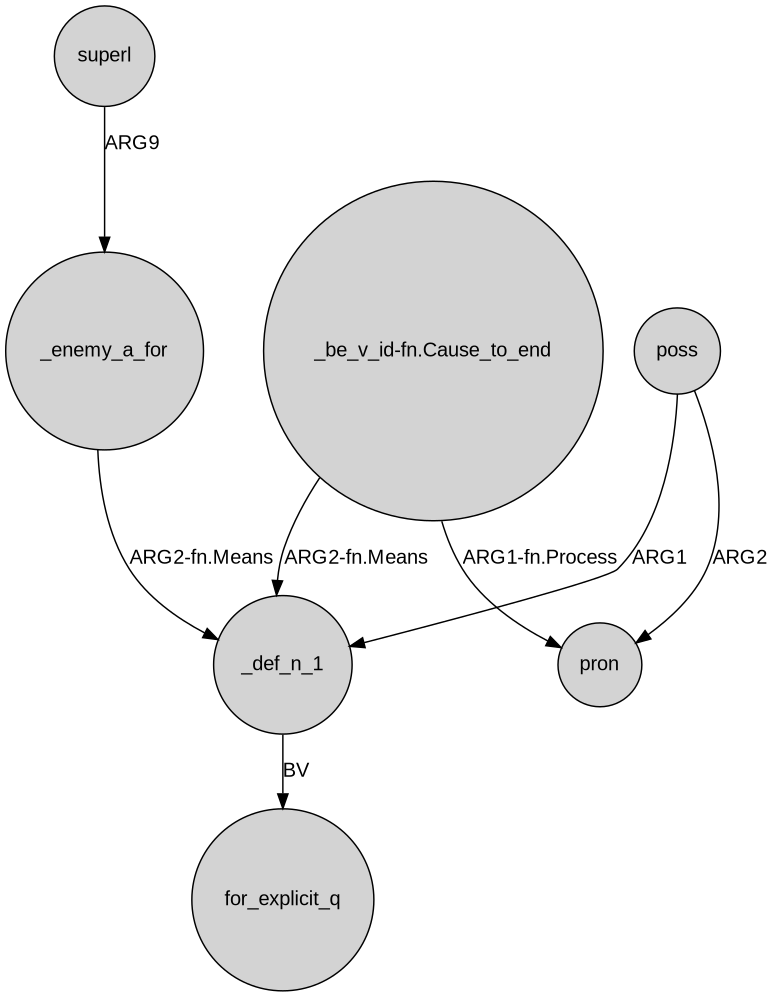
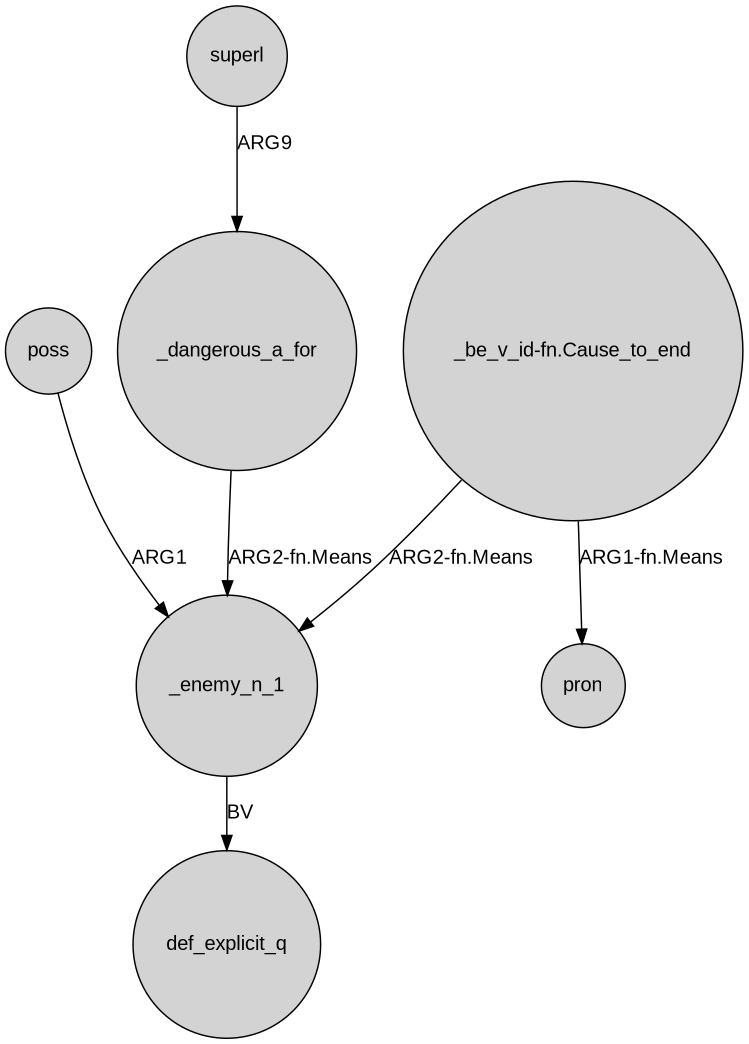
node "_enemy_a_for": label "_enemy_a_for" -> "_dangerous_a_for"
edge "poss" -> "pron": removed, label "ARG2"
edge "_be_v_id-fn.Cause_to_end" -> "pron": label "ARG1-fn.Process" -> "ARG1-fn.Means"
node "_def_n_1": label "_def_n_1" -> "_enemy_n_1"
node "for_explicit_q": label "for_explicit_q" -> "def_explicit_q"
